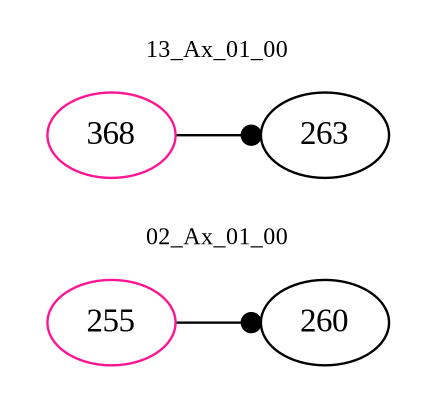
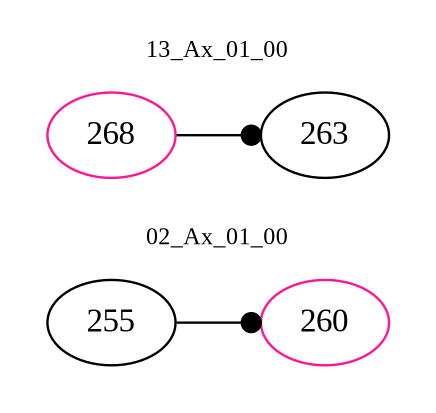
node "368": label "368" -> "268"
node "255": color deeppink -> black
node "260": color black -> deeppink
